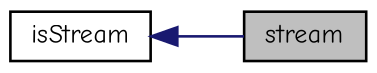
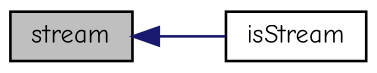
edge "stream" -> "isStream": reversed
